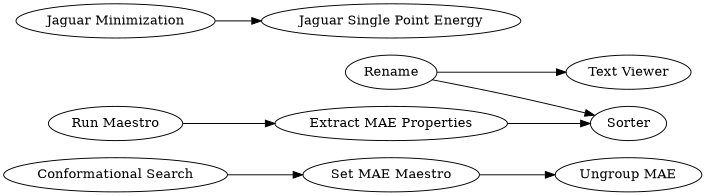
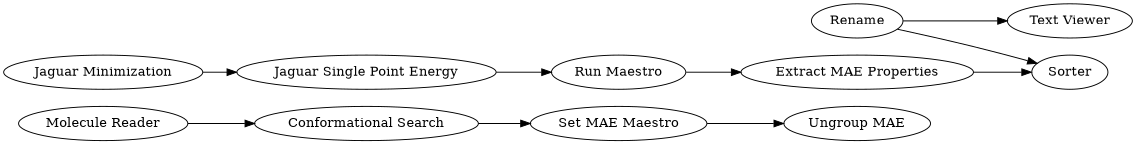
edge "Jaguar Single Point Energy" -> "Run Maestro": added
node "Molecule Reader": added
